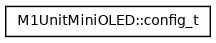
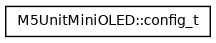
node "M1UnitMiniOLED::config_t": label "M1UnitMiniOLED::config_t" -> "M5UnitMiniOLED::config_t"
